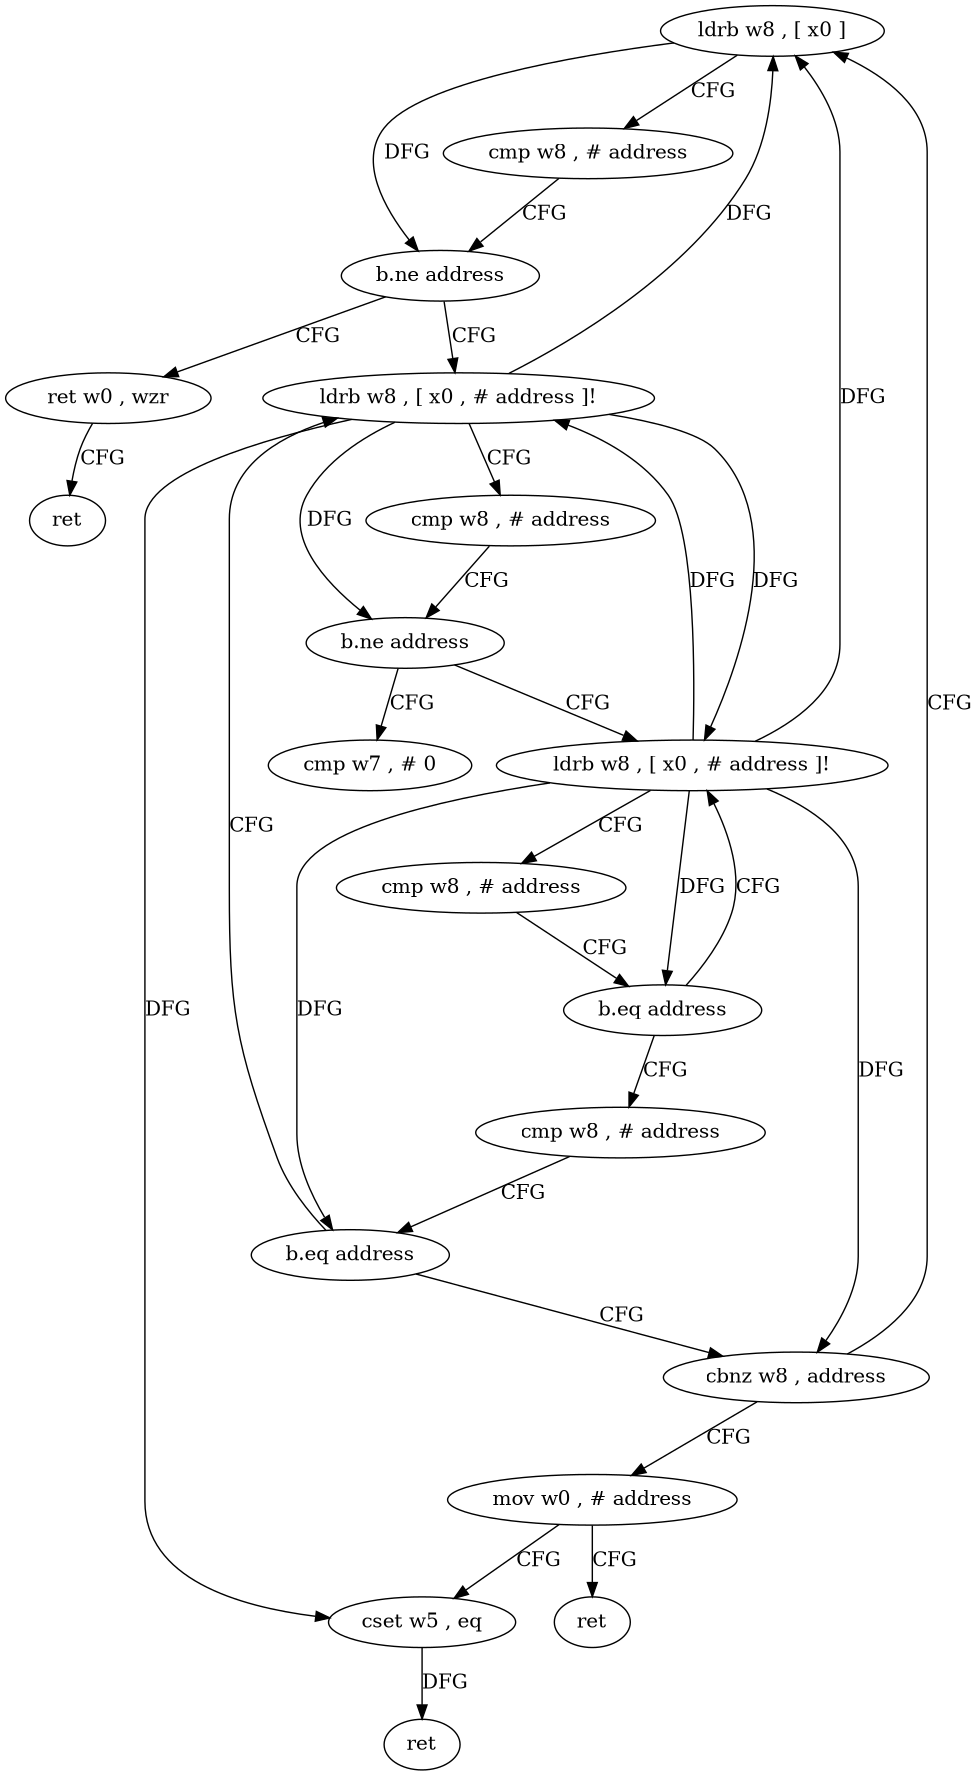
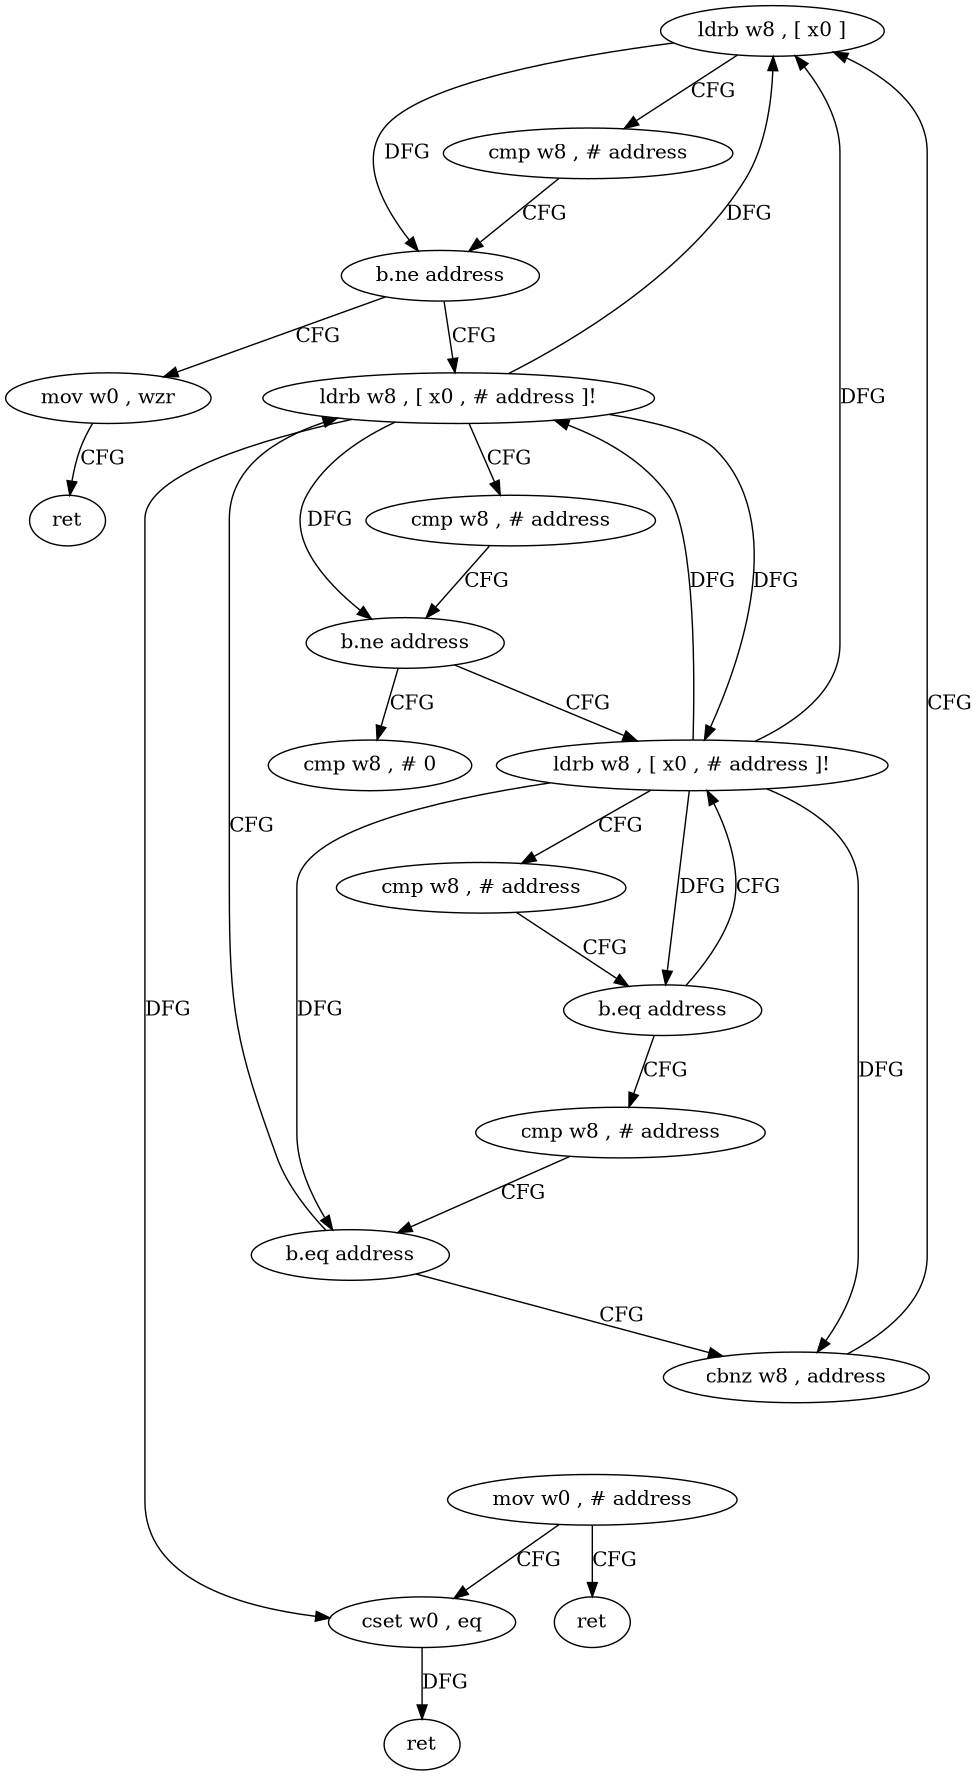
node "ret w0 , wzr": label "ret w0 , wzr" -> "mov w0 , wzr"
node "cmp w7 , # 0": label "cmp w7 , # 0" -> "cmp w8 , # 0"
edge "cbnz w8 , address" -> "mov w0 , # address": removed, label "CFG"
node "cset w5 , eq": label "cset w5 , eq" -> "cset w0 , eq"
